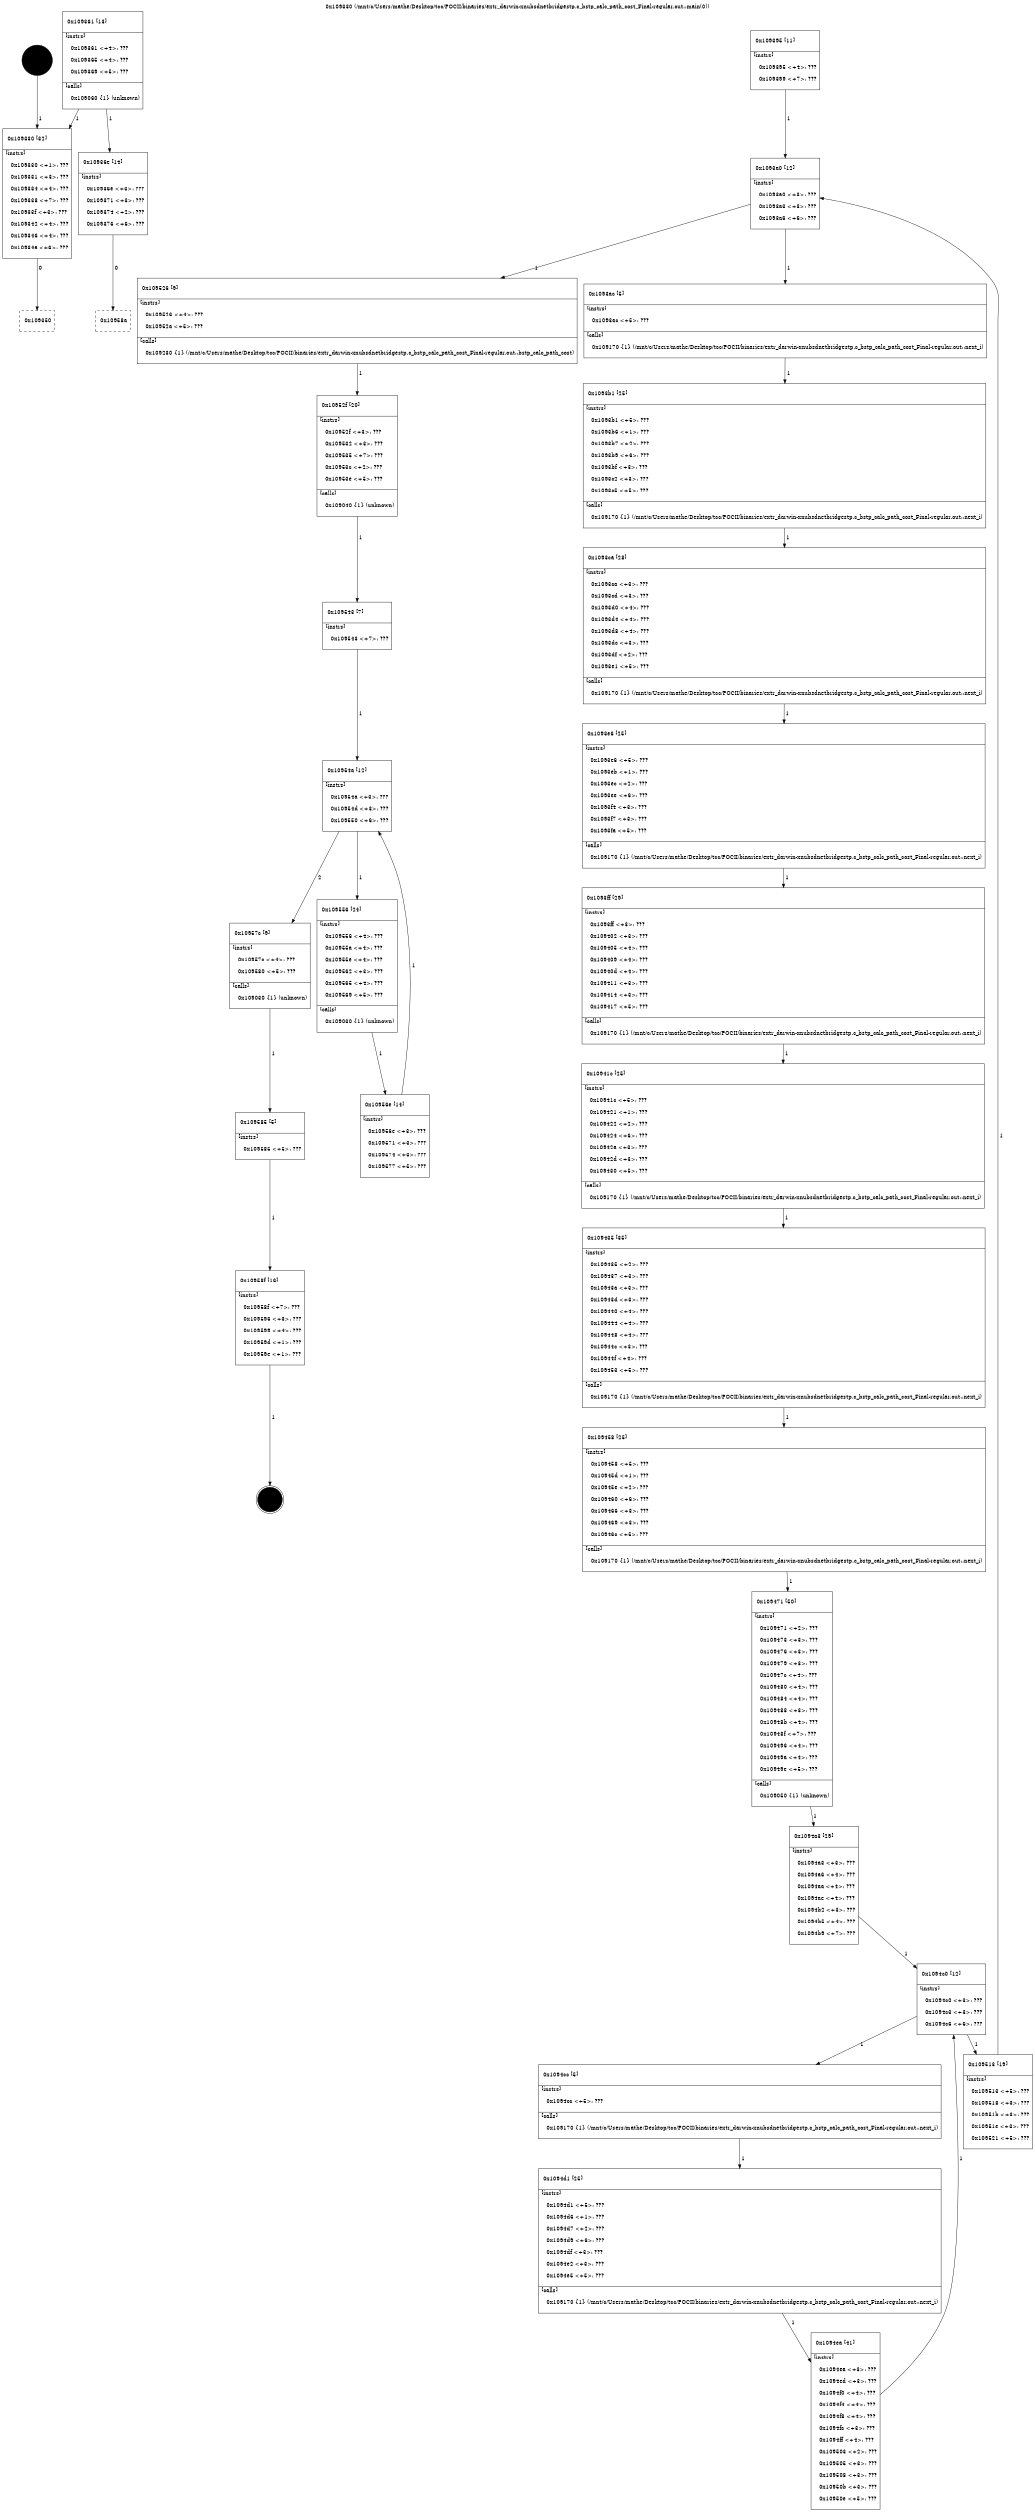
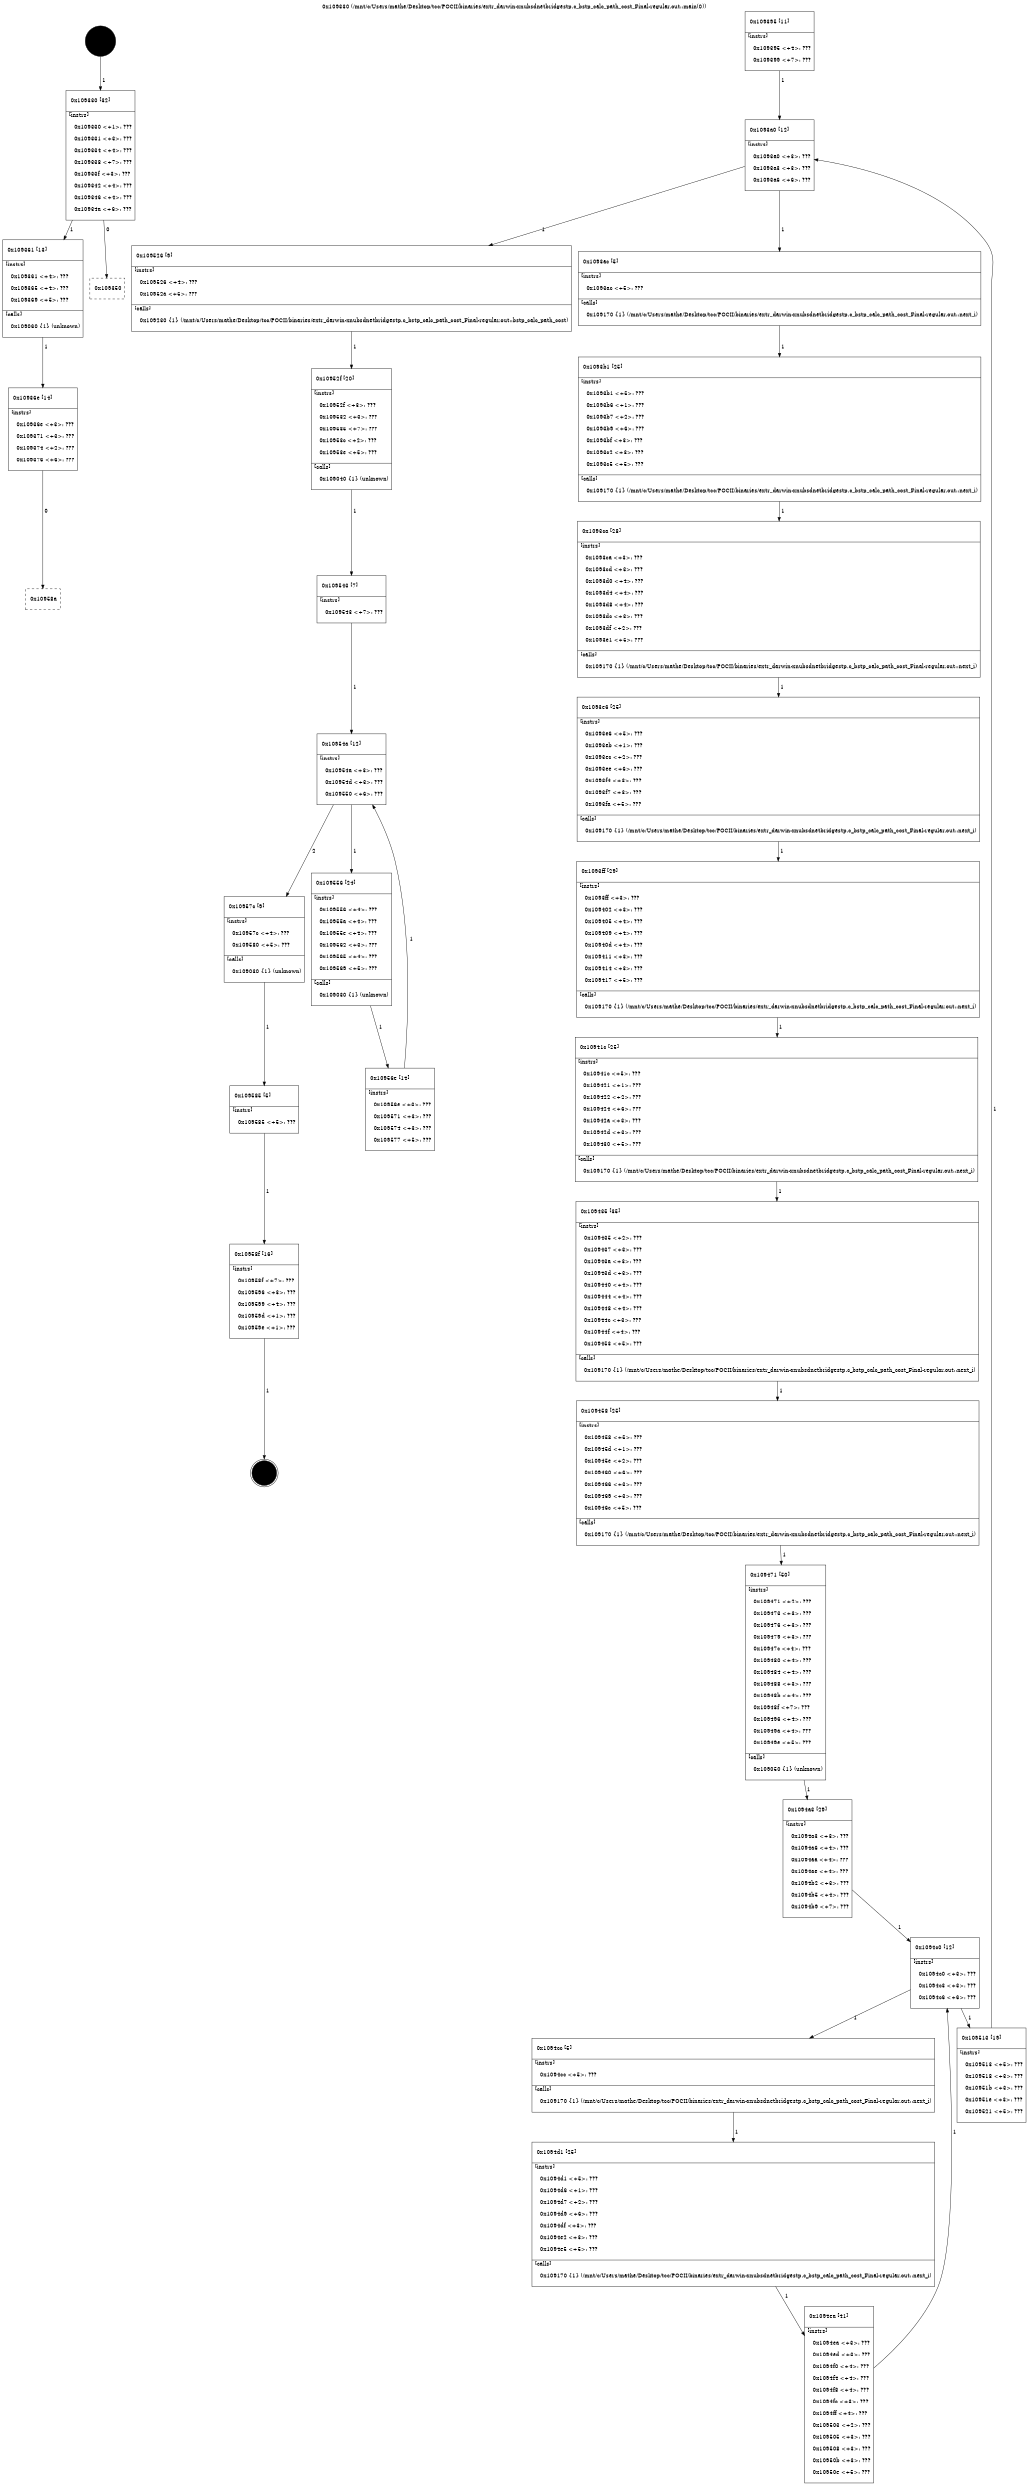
edge "0x109361 [13]" -> "0x109330 [32]": reversed
